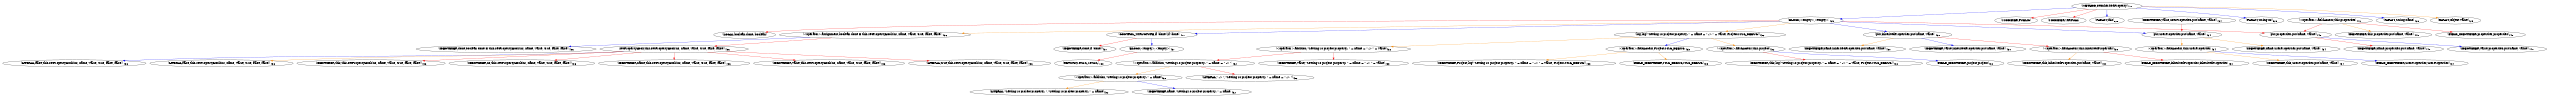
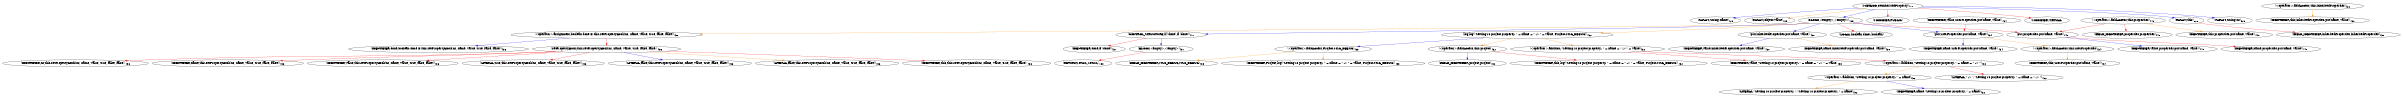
edge "(put,inheritedProperties.put(name, value))" -> "(<operator>.fieldAccess,this.inheritedProperties)": removed
edge "(put,userProperties.put(name, value))" -> "(IDENTIFIER,name,userProperties.put(name, value))": color darkorange -> blue
edge "(<operator>.fieldAccess,this.inheritedProperties)" -> "(FIELD_IDENTIFIER,inheritedProperties,inheritedProperties)": now "(PARAM,this)" -> "(FIELD_IDENTIFIER,inheritedProperties,inheritedProperties)"
node "(FIELD_IDENTIFIER,userProperties,userProperties)": removed
